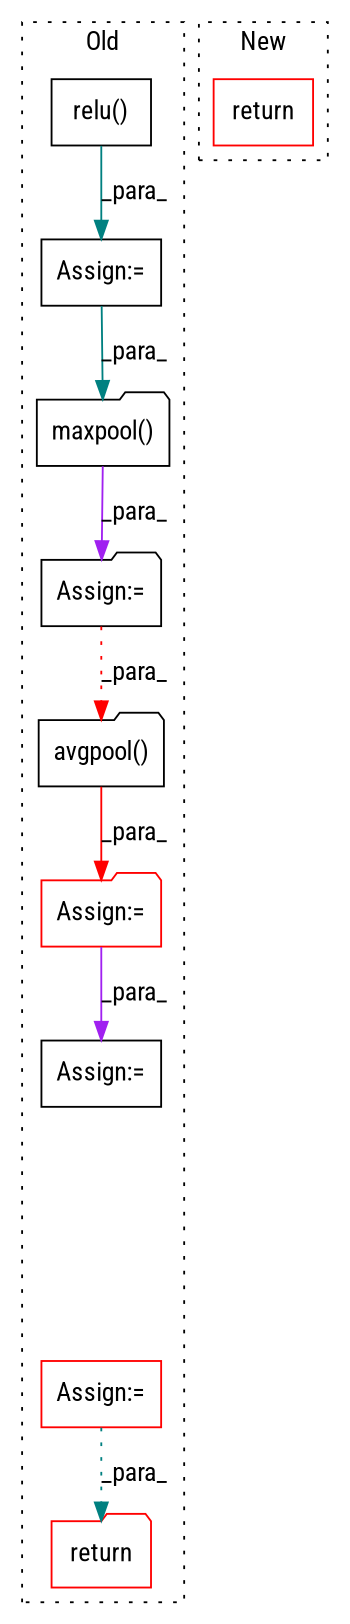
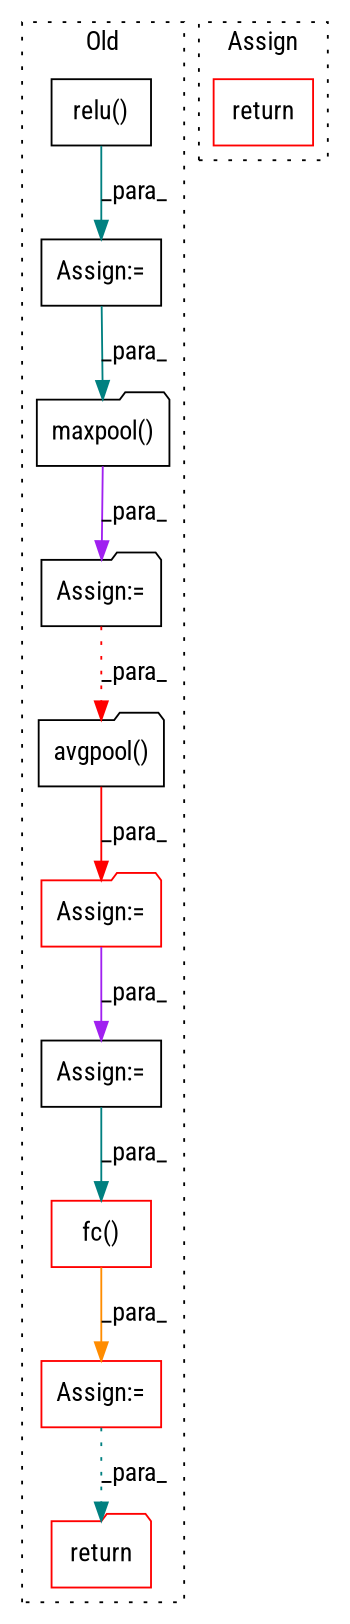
cluster "New": label "New" -> "Assign"
node "fc()": added
